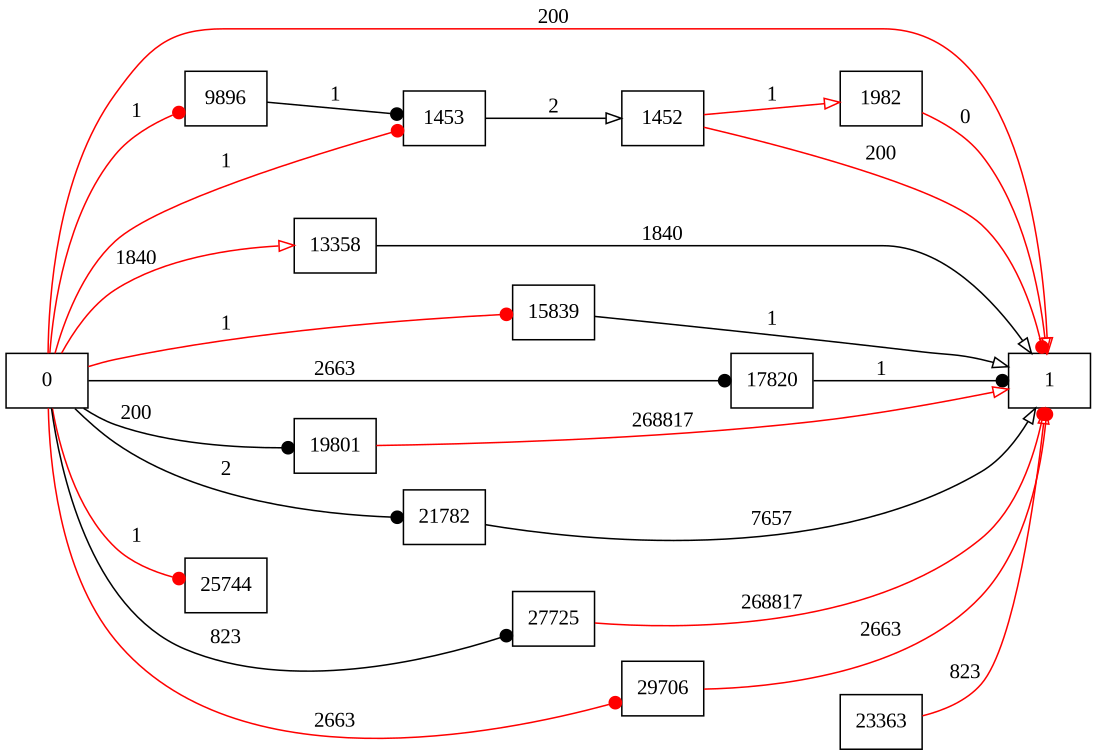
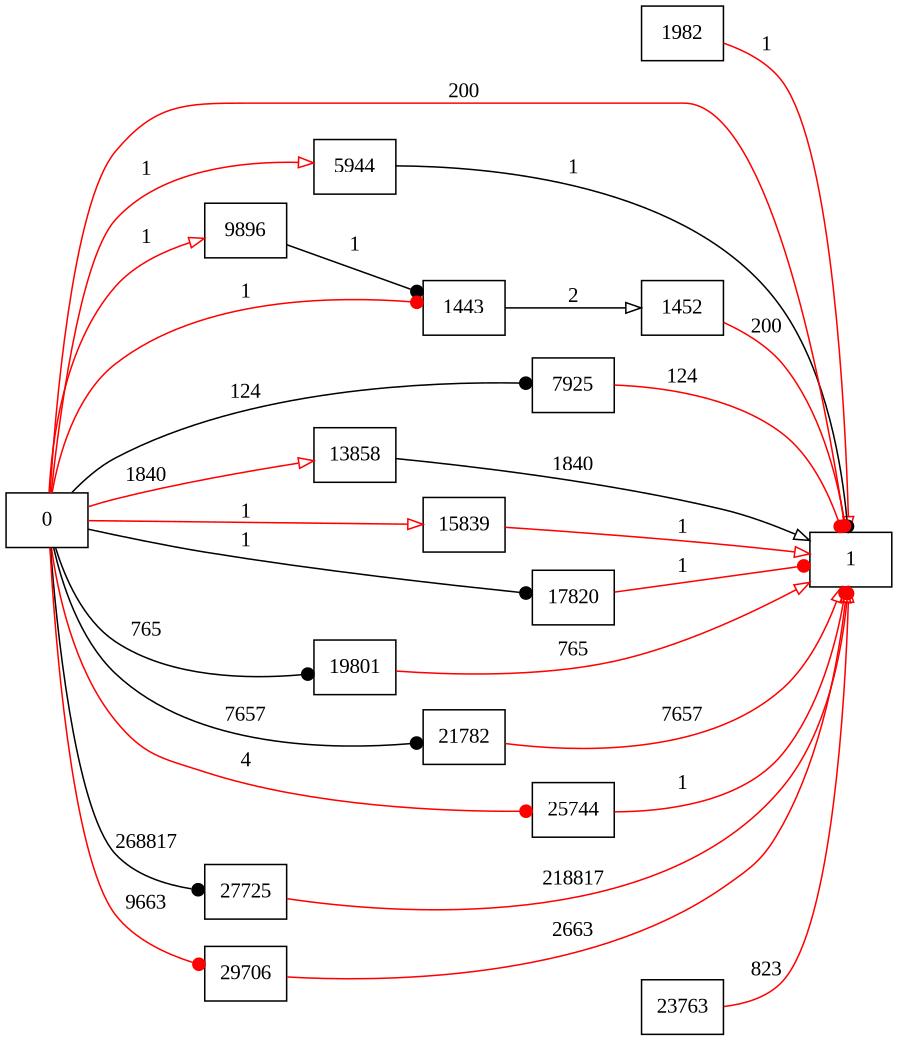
edge "0" -> "1": arrowhead onormal -> dot
edge "1452" -> "1982": removed, label "1"
node "1453": label "1453" -> "1443"
edge "1982" -> "1": label "0" -> "1"
node "5944": added
edge "0" -> "9896": arrowhead dot -> onormal
node "13358": label "13358" -> "13858"
edge "0" -> "15839": arrowhead dot -> onormal
edge "15839" -> "1": color black -> red
edge "0" -> "17820": label "2663" -> "1"
edge "17820" -> "1": color black -> red
node "7925": added
edge "0" -> "19801": label "200" -> "765"
edge "19801" -> "1": label "268817" -> "765"
edge "0" -> "21782": label "2" -> "7657"
edge "21782" -> "1": color black -> red
edge "0" -> "25744": label "1" -> "4"
edge "27725" -> "1": label "268817" -> "218817"
edge "29706" -> "1": arrowhead dot -> onormal
edge "0" -> "27725": label "823" -> "268817"
edge "0" -> "29706": label "2663" -> "9663"
node "23363": label "23363" -> "23763"
edge "25744" -> "1": added, label "1"
